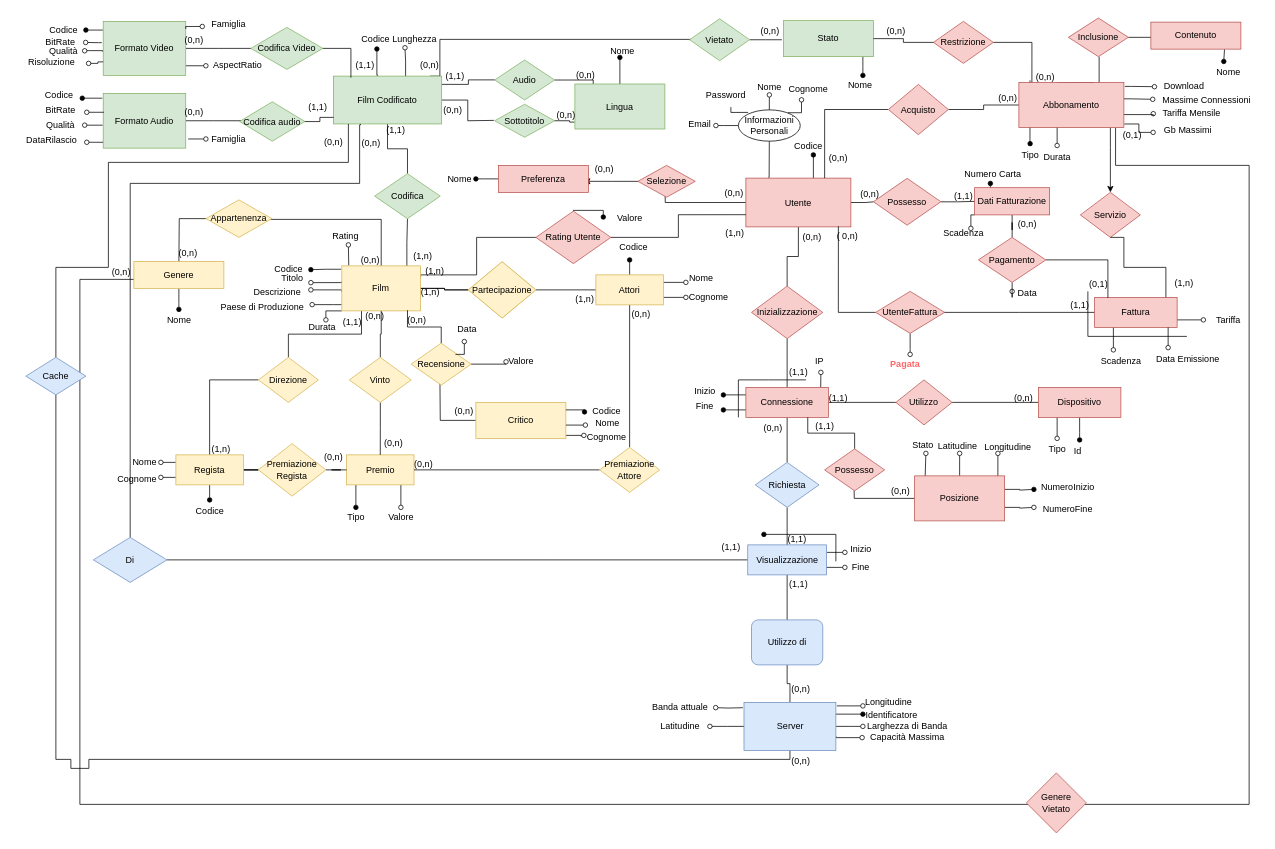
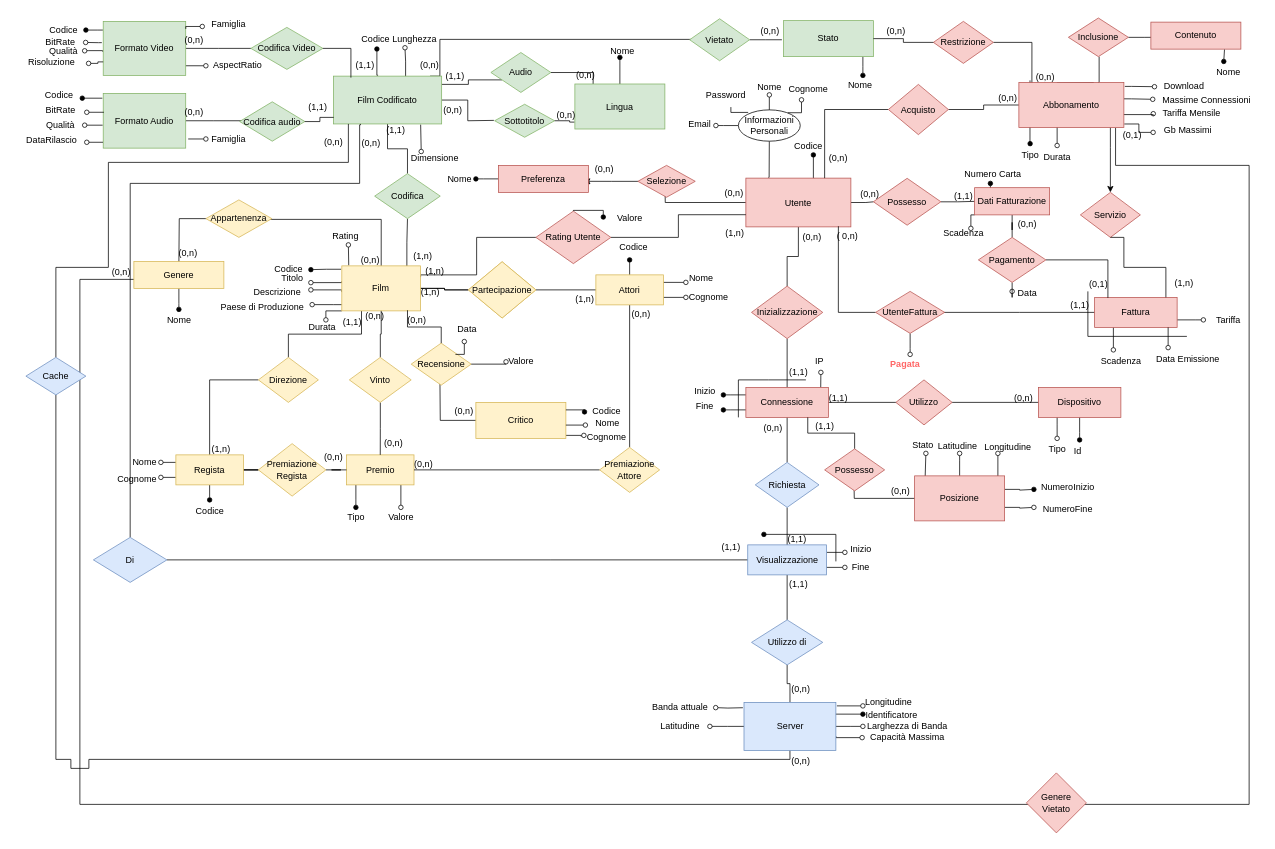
node "Audio": moved (525, 80) -> (521, 72)
edge "Film Codificato" -> "Dimensione": added
node "Dimensione": added
node "Utilizzo di": shape rounded rectangle -> diamond
